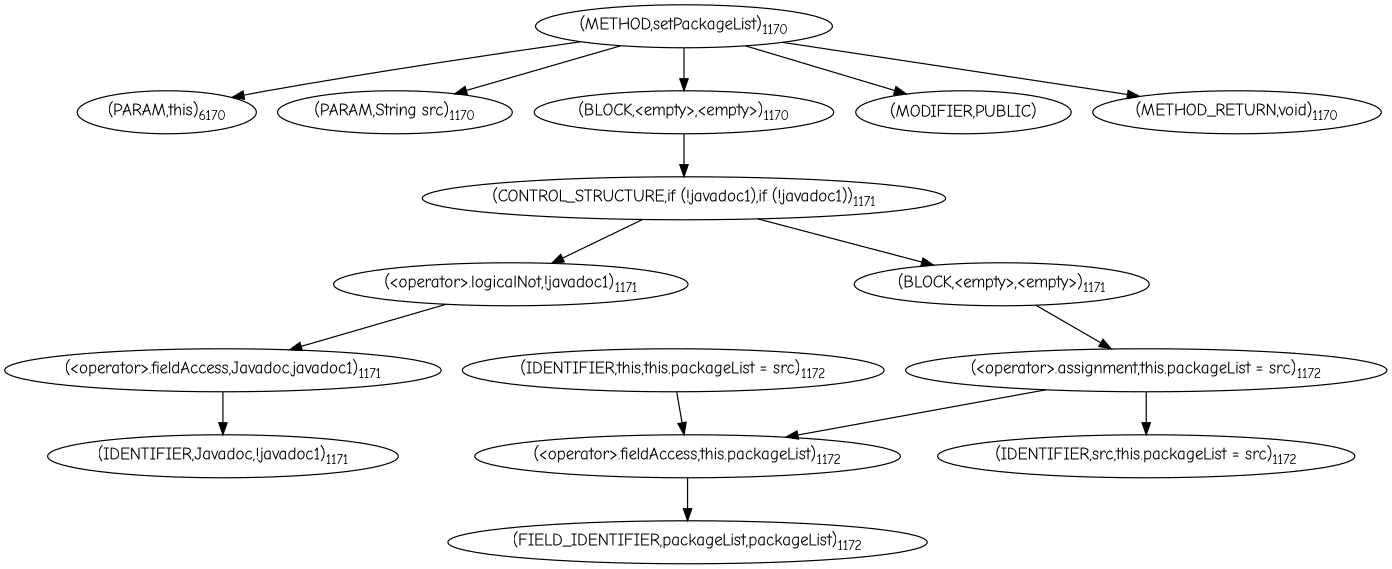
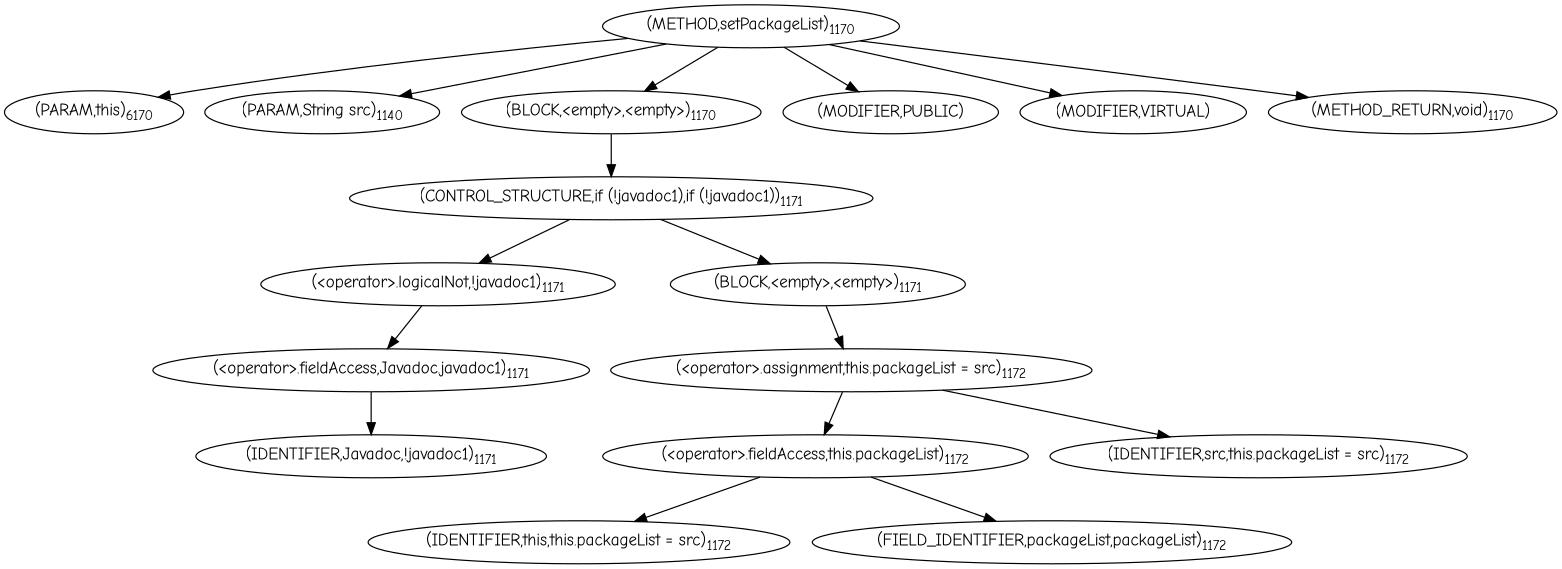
node "(PARAM,String src)": text "1170" -> "1140"
node "(MODIFIER,VIRTUAL)": added
edge "(IDENTIFIER,this,this.packageList = src)" -> "(<operator>.fieldAccess,this.packageList)": reversed
